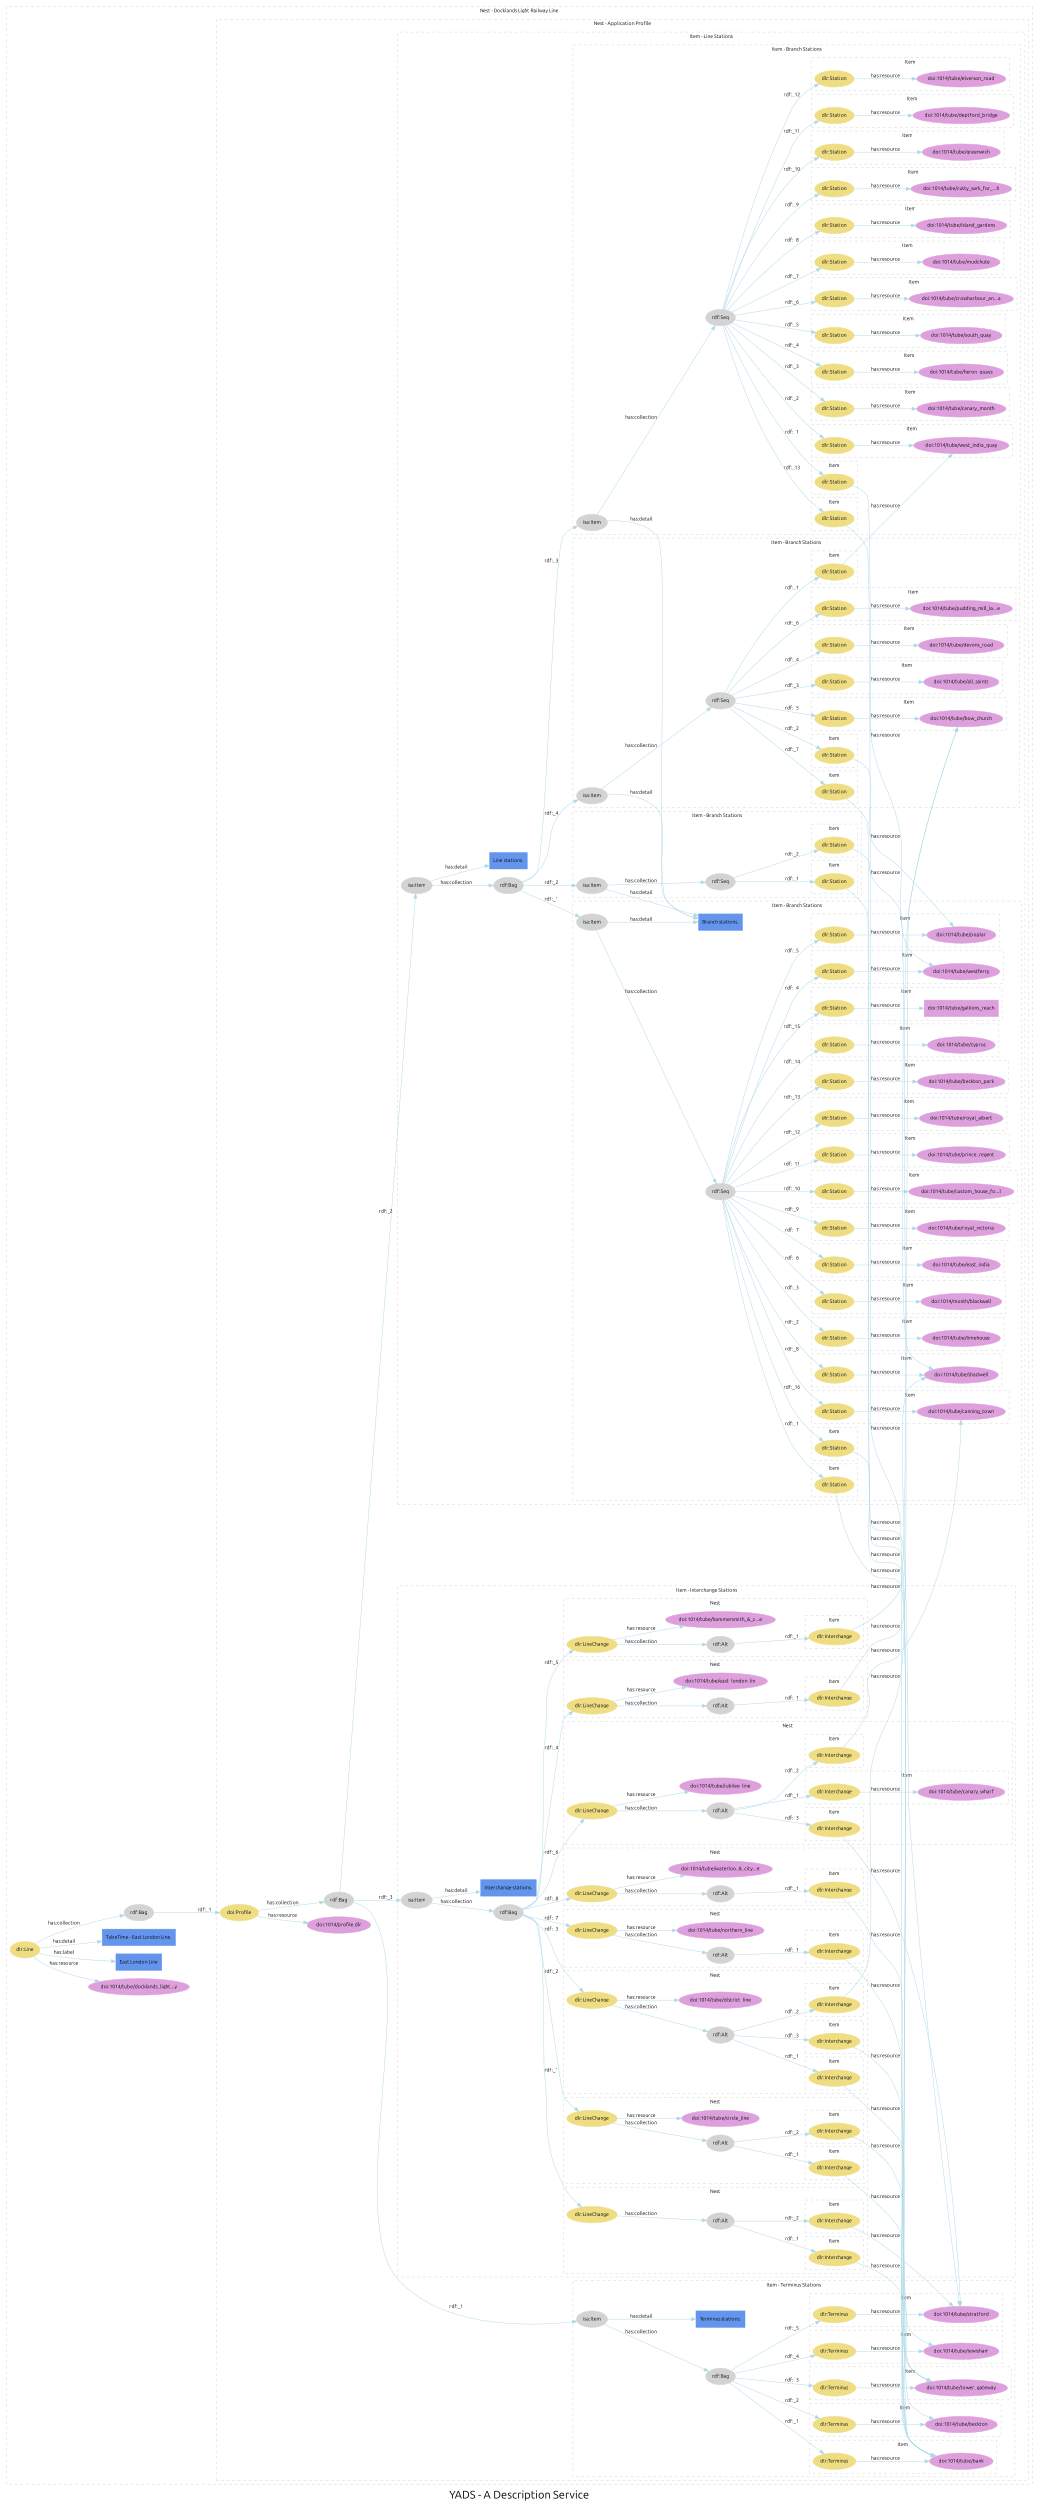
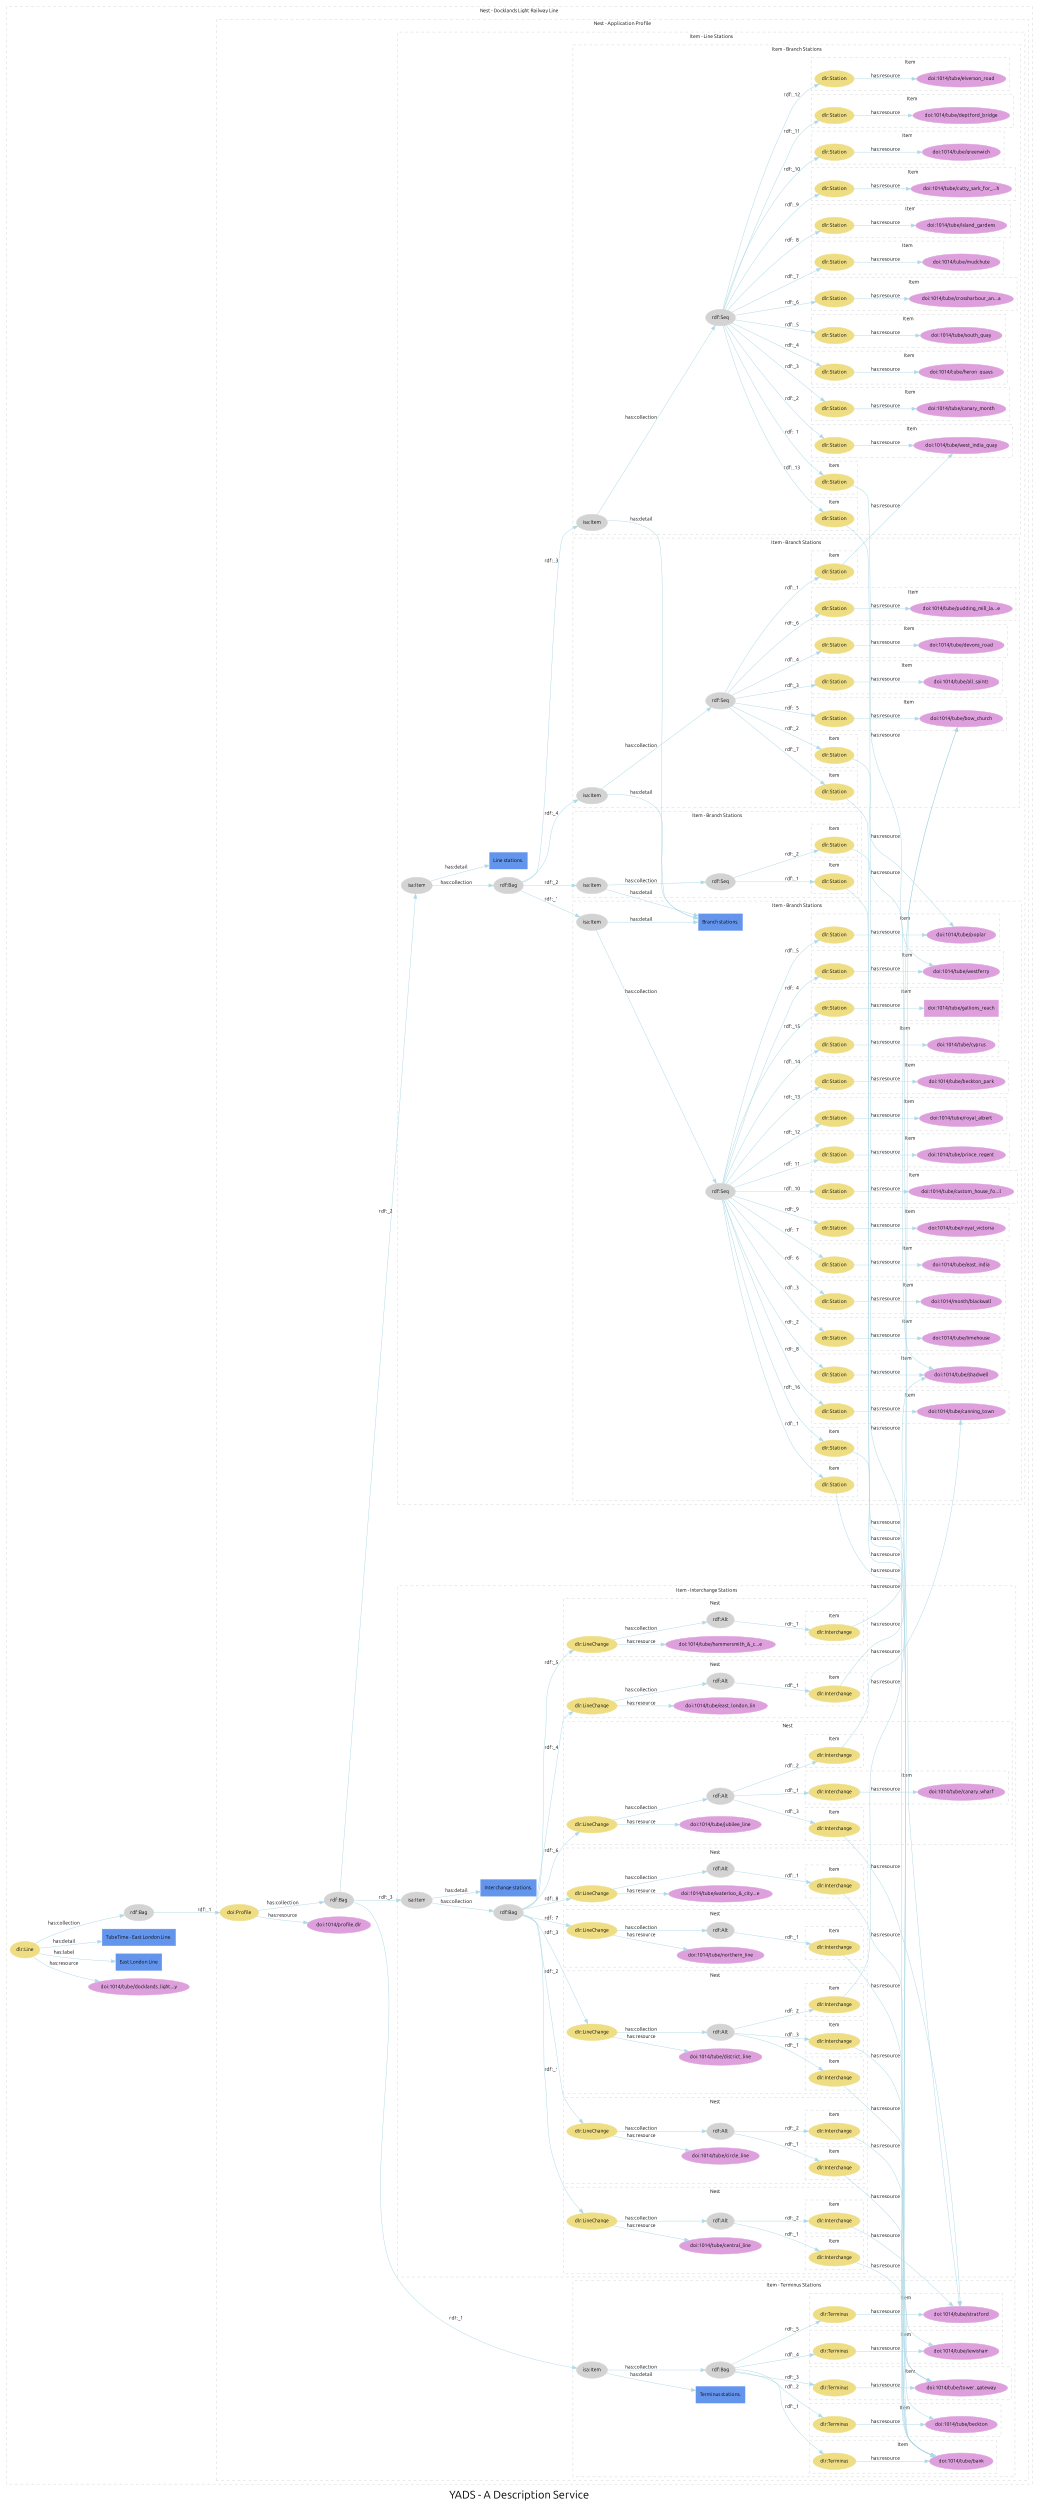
node "doi:1014/tube/central_line": added
